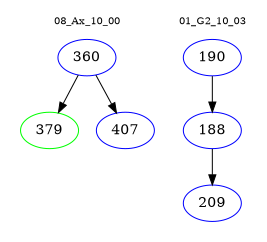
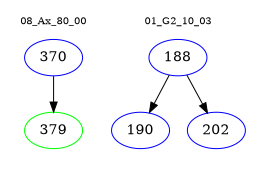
cluster "08_Ax_10_00": label "08_Ax_10_00" -> "08_Ax_80_00"
node "360": label "360" -> "370"
edge "190" -> "188": reversed
node "407": removed
node "209": label "209" -> "202"
